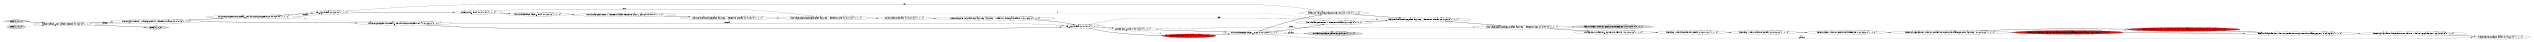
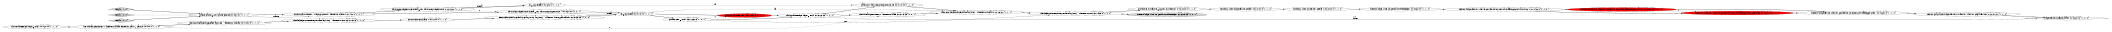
node "Connect conn = mock()@@@7@@@['1', '1', '0']": removed
edge "Scanner scanner = new Scanner(memInfo)@@@3@@@['1', '1', '1']" -> "setUp['0', '1', '0']": reversed
node "setUp['1', '0', '0']": shape ellipse -> diamond
node "ovsVifDriver.configure(params)@@@29@@@['1', '1', '0']": removed
node "bridgeVifDriver.configure(params)@@@28@@@['1', '1', '0']": shape ellipse -> diamond
